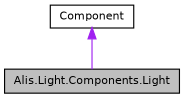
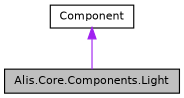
node "Alis.Light.Components.Light": label "Alis.Light.Components.Light" -> "Alis.Core.Components.Light"
